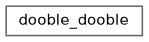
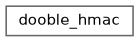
node "dooble_dooble": label "dooble_dooble" -> "dooble_hmac"
